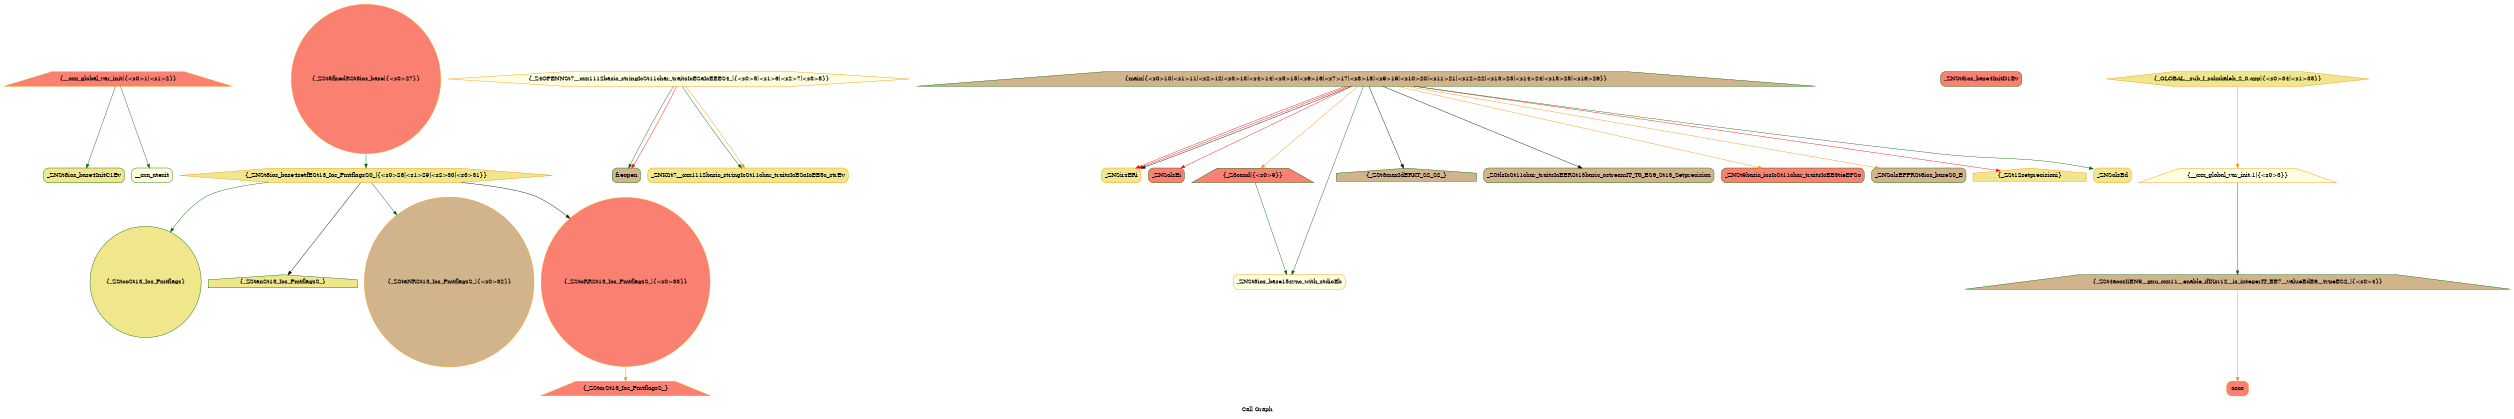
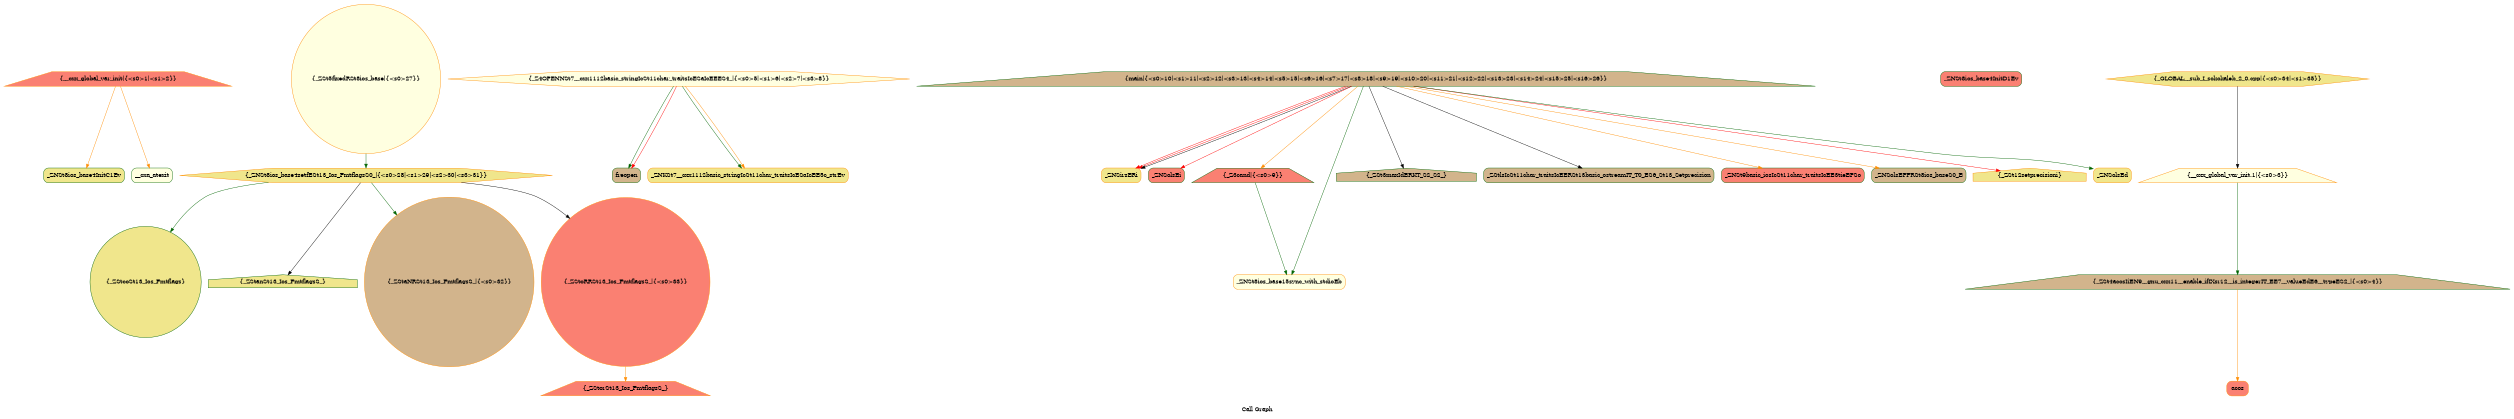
node "{_ZSt5fixedRSt8ios_base|{<s0>27}}": fillcolor salmon -> lightyellow
edge "{__cxx_global_var_init|{<s0>1|<s1>2}}" -> "_ZNSt8ios_base4InitC1Ev": color darkgreen -> darkorange
edge "{__cxx_global_var_init|{<s0>1|<s1>2}}" -> "__cxa_atexit": color darkgreen -> darkorange
edge "{_GLOBAL__sub_I_sokokaleb_2_0.cpp|{<s0>34|<s1>35}}" -> "{__cxx_global_var_init.1|{<s0>3}}": color darkorange -> black
